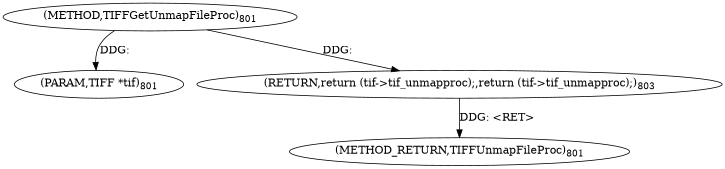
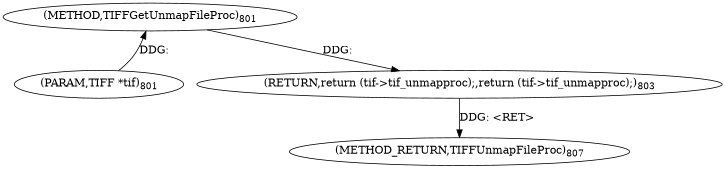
edge "(METHOD,TIFFGetUnmapFileProc)" -> "(PARAM,TIFF *tif)": reversed
node "(METHOD_RETURN,TIFFUnmapFileProc)": text "801" -> "807"
